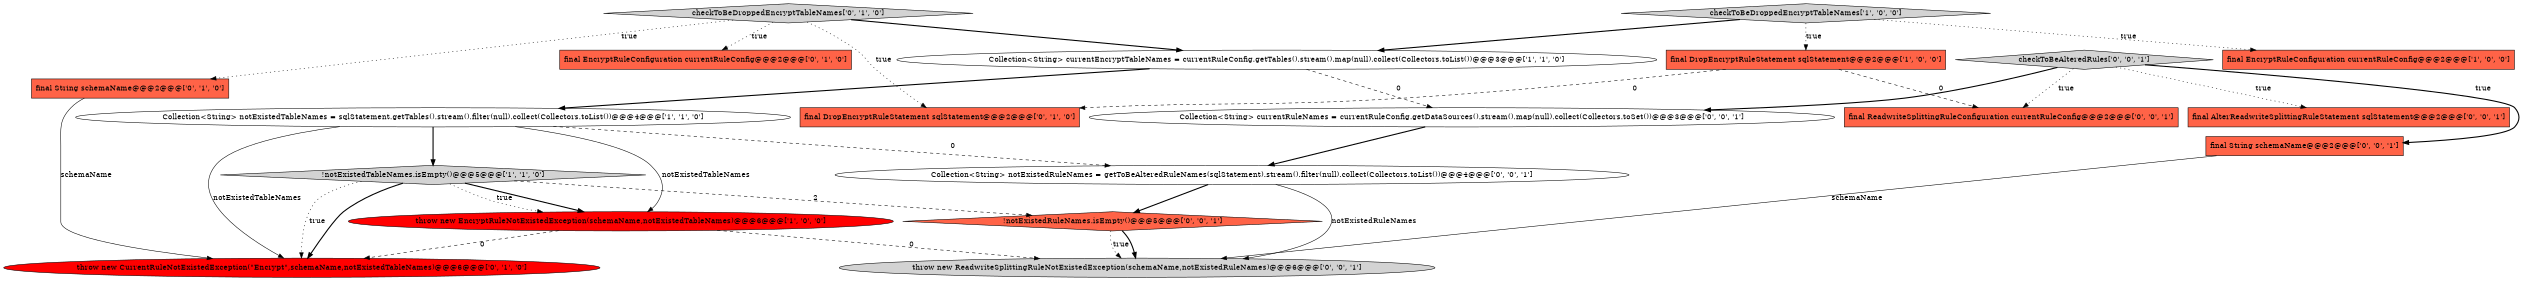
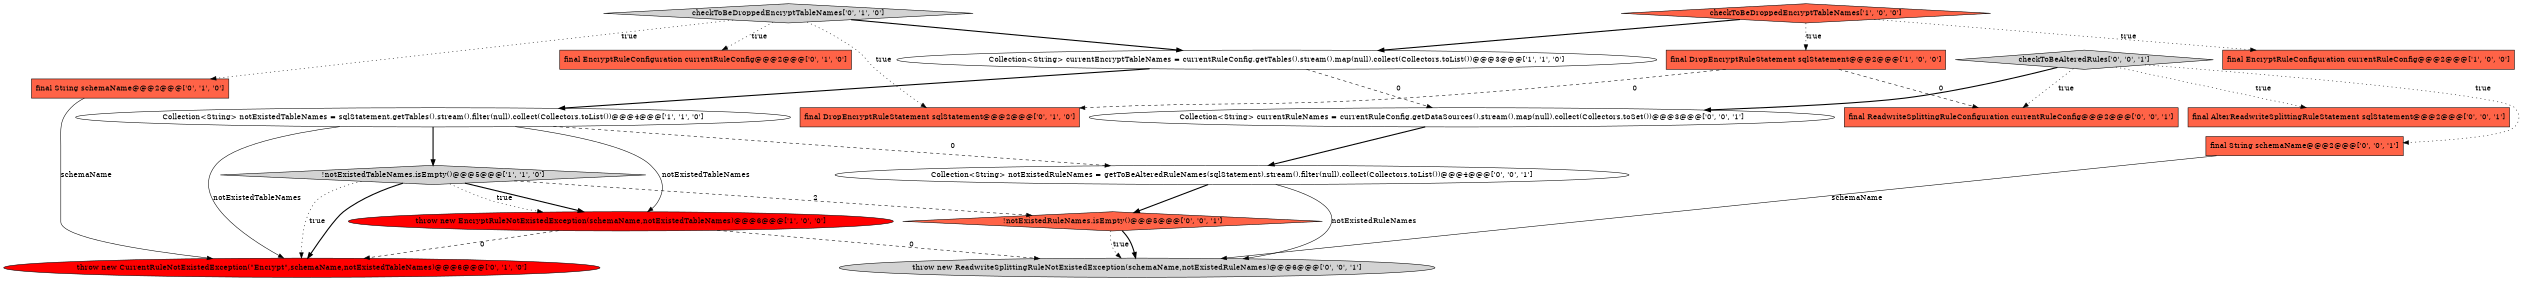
node "checkToBeDroppedEncryptTableNames['1', '0', '0']": fillcolor lightgray -> tomato
edge "checkToBeAlteredRules['0', '0', '1']" -> "final String schemaName@@@2@@@['0', '0', '1']": style bold -> dotted
